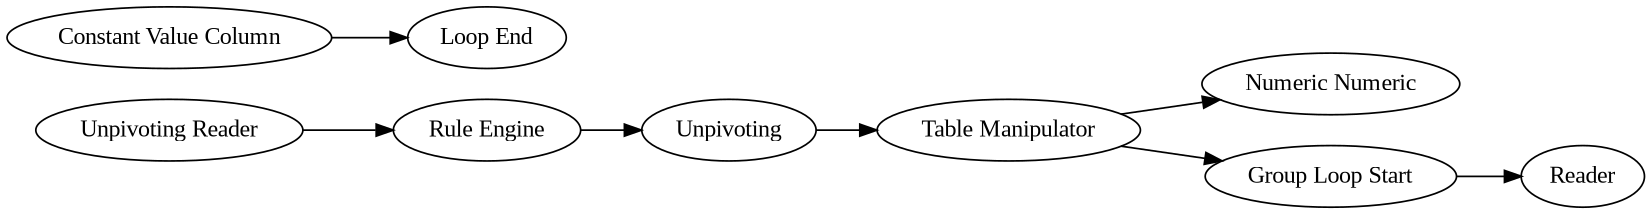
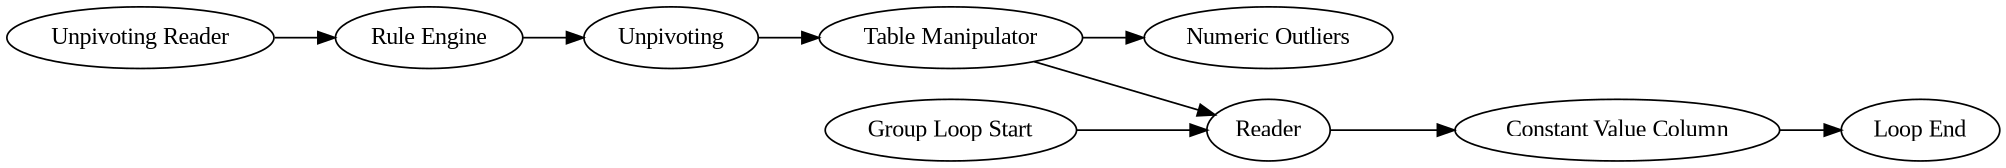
node "Numeric Numeric": label "Numeric Numeric" -> "Numeric Outliers"
edge "Reader" -> "Constant Value Column": added
edge "Table Manipulator" -> "Group Loop Start": now "Table Manipulator" -> "Reader"
